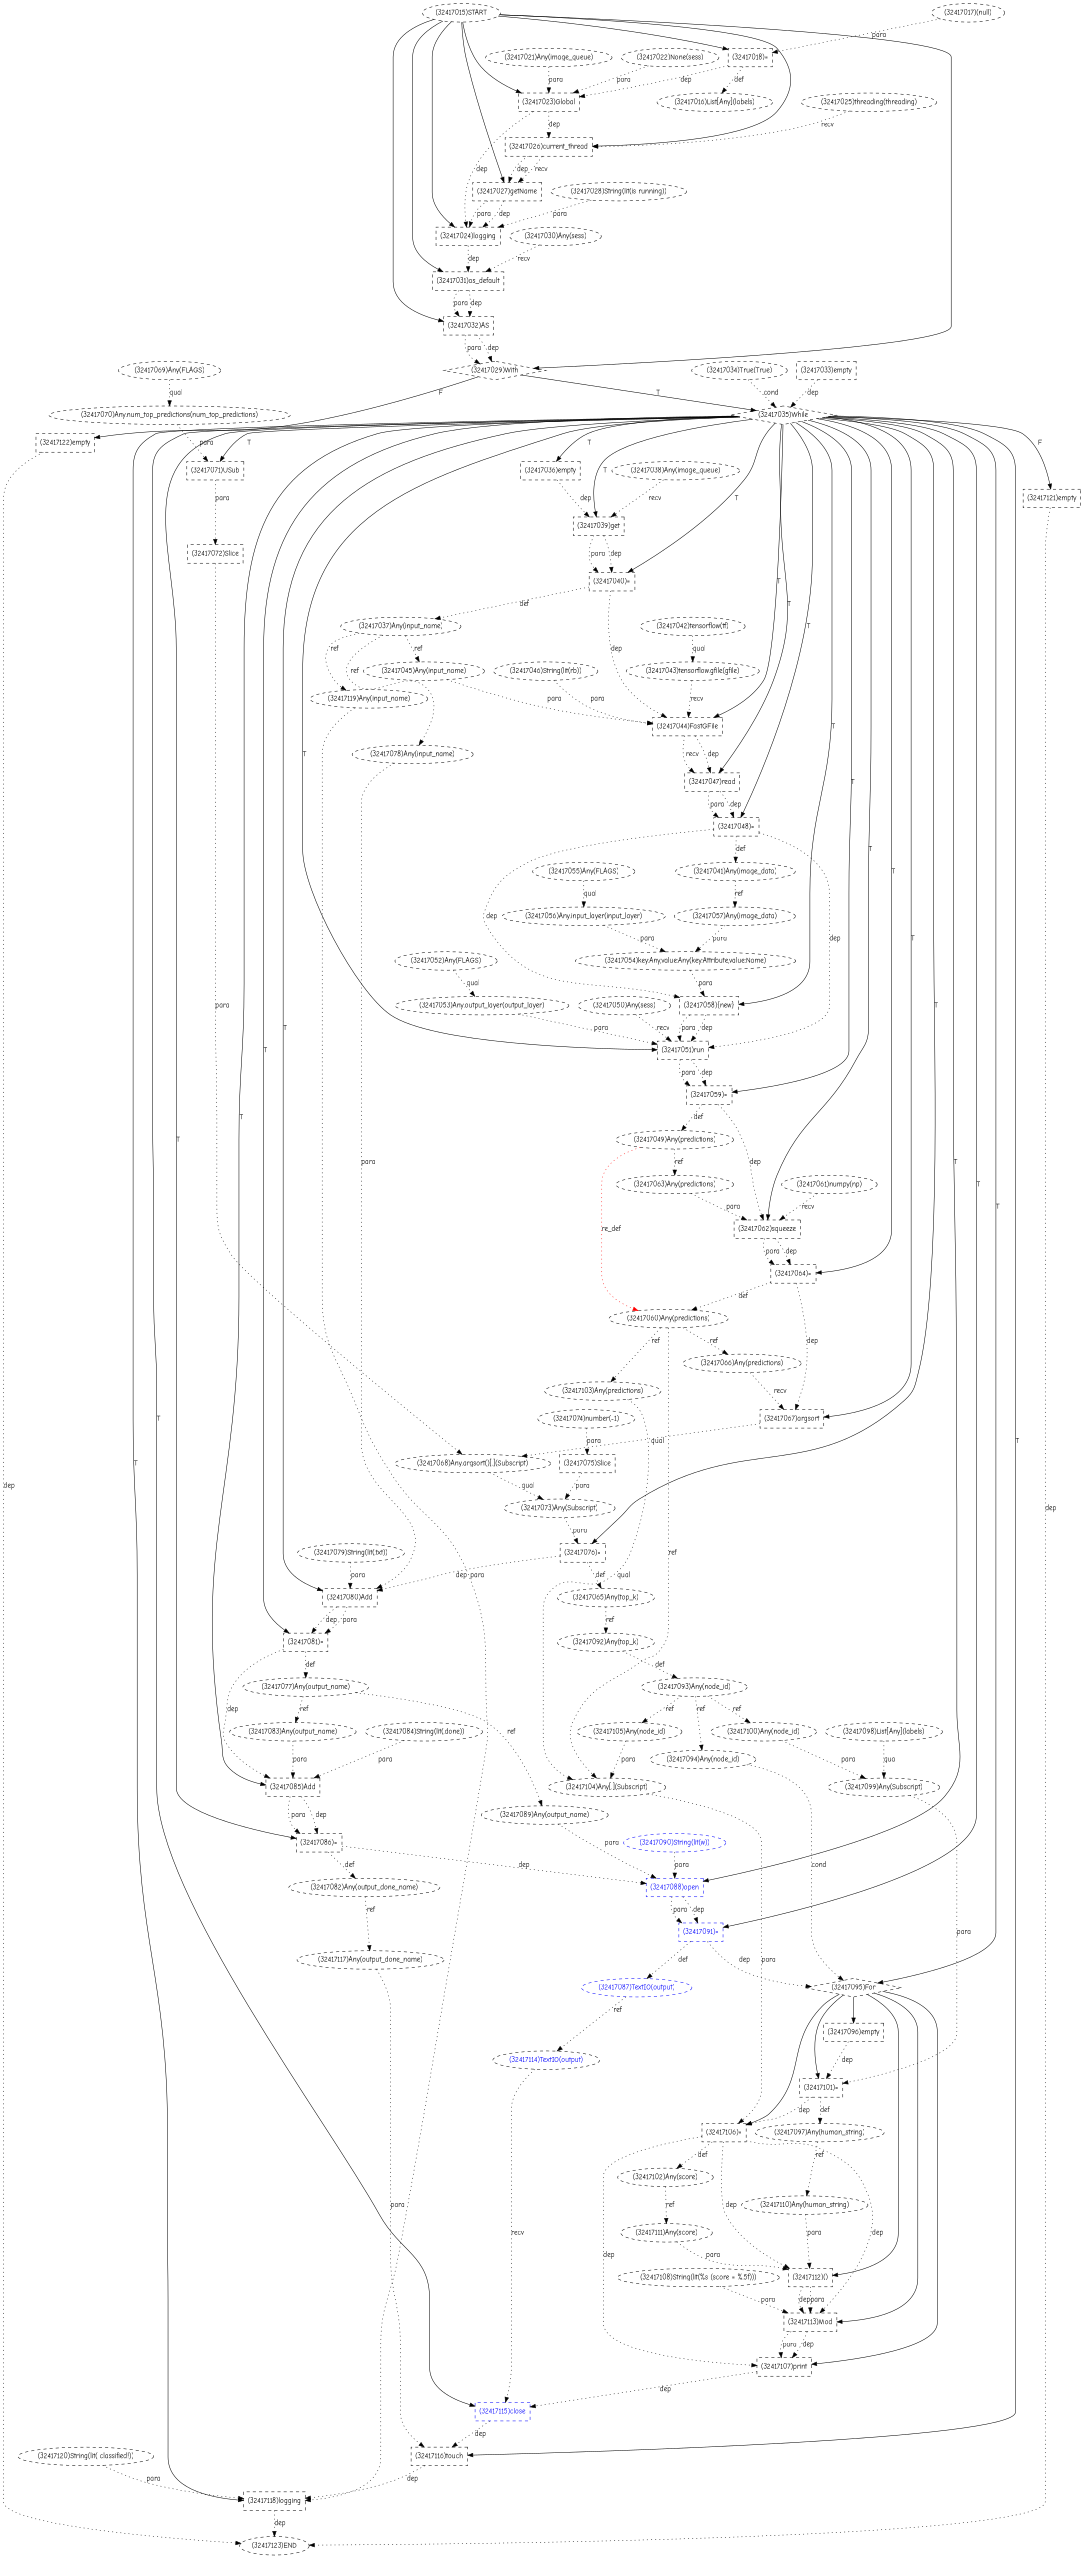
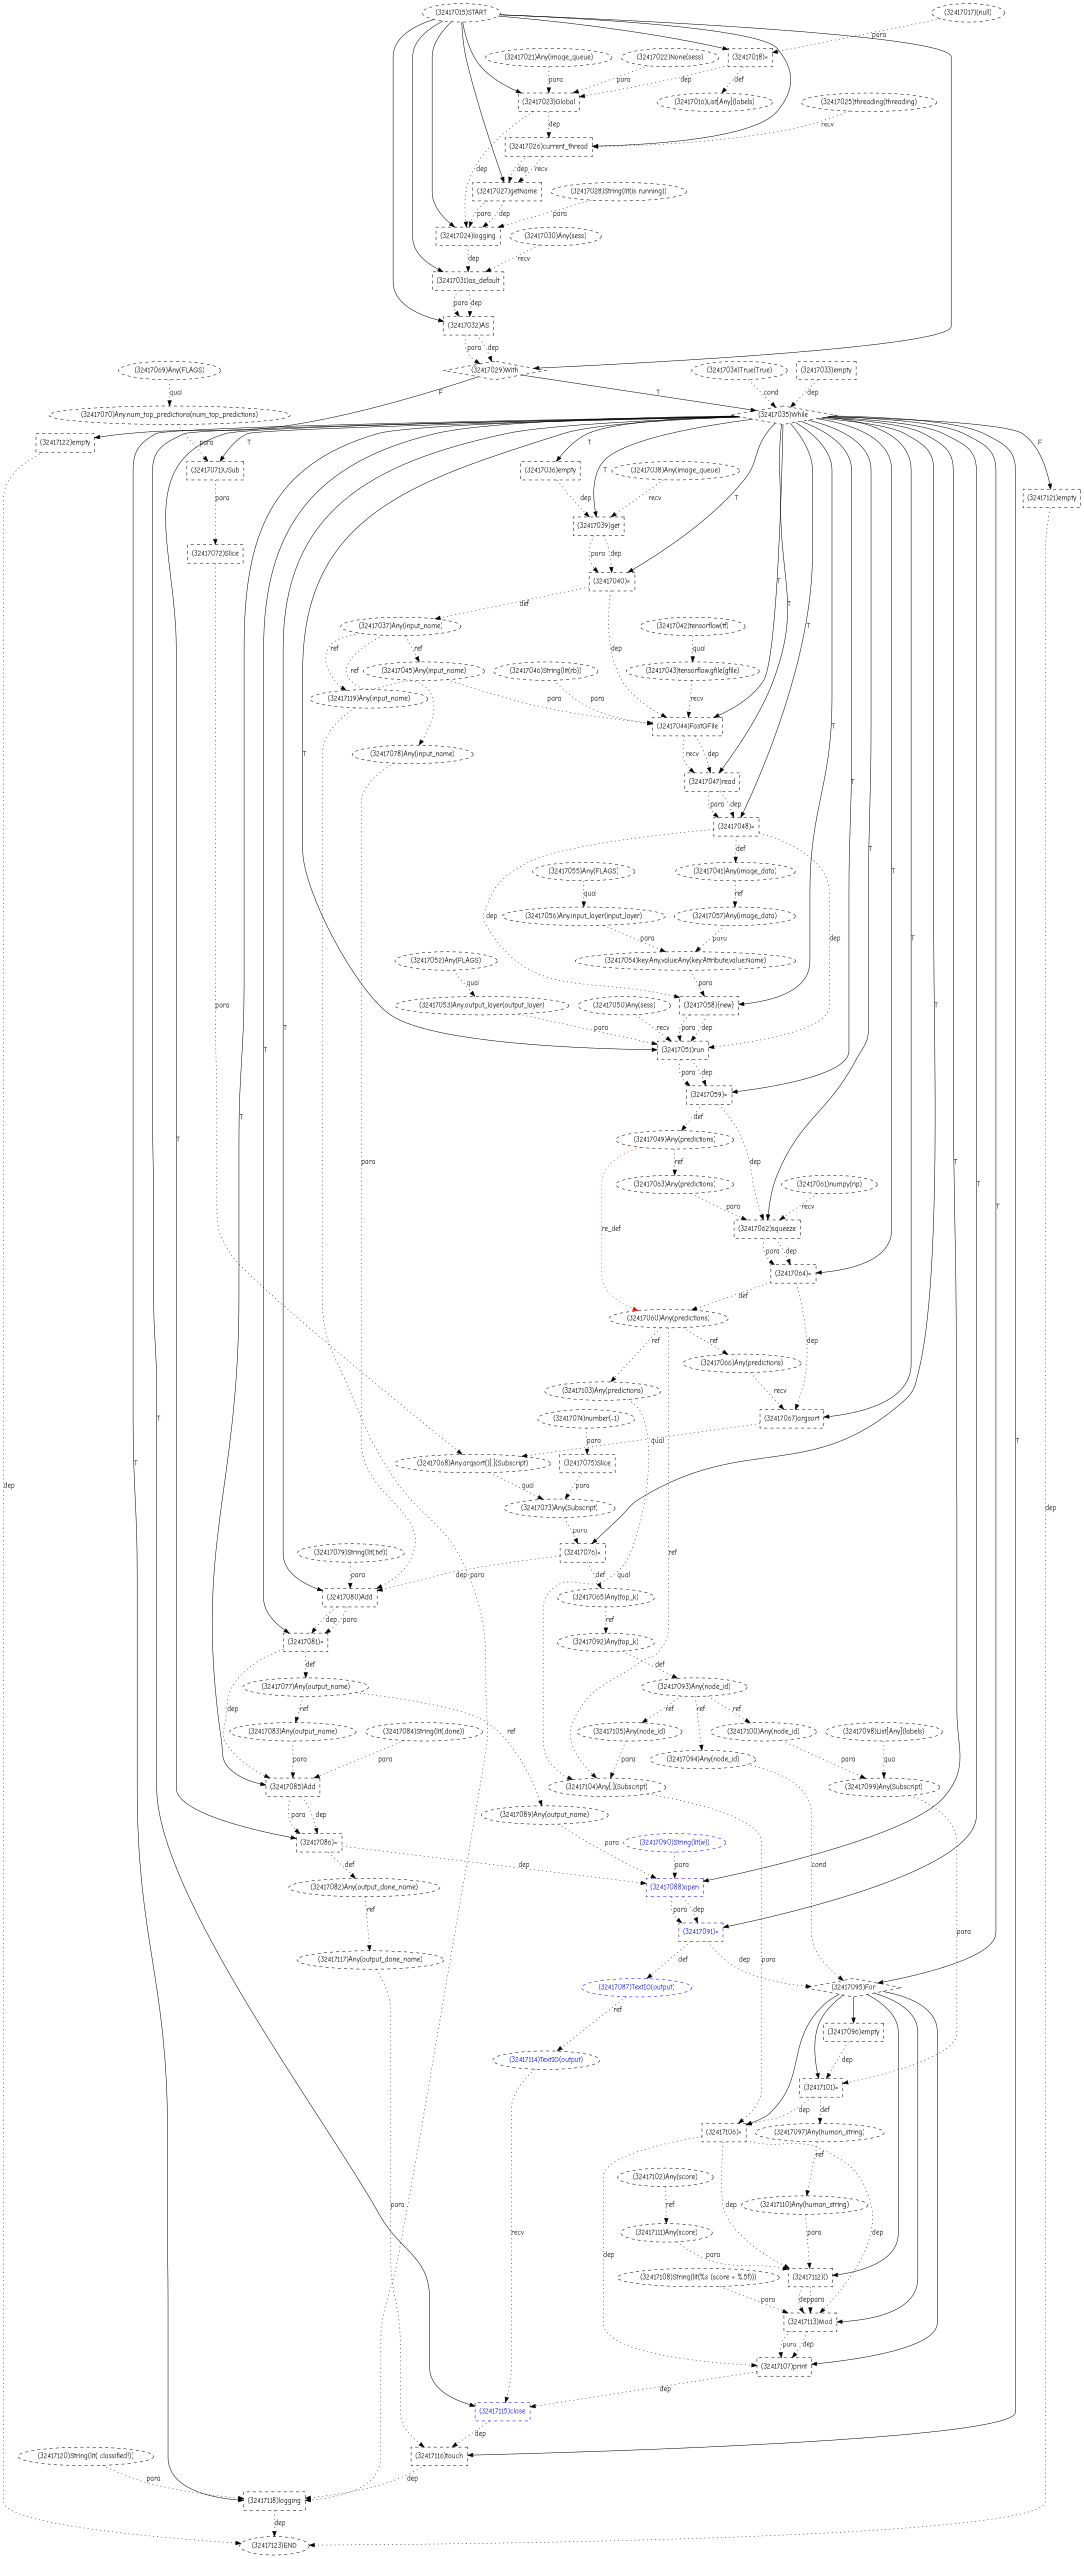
edge "(32417106)=" -> "(32417102)Any(score)": removed, label "def"
